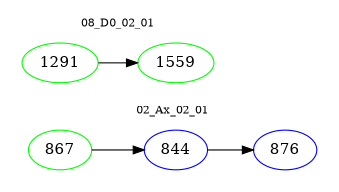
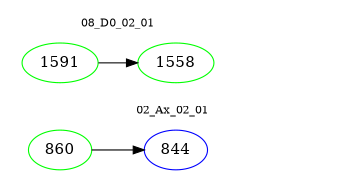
node "1291": label "1291" -> "1591"
node "1559": label "1559" -> "1558"
node "867": label "867" -> "860"
node "876": removed
